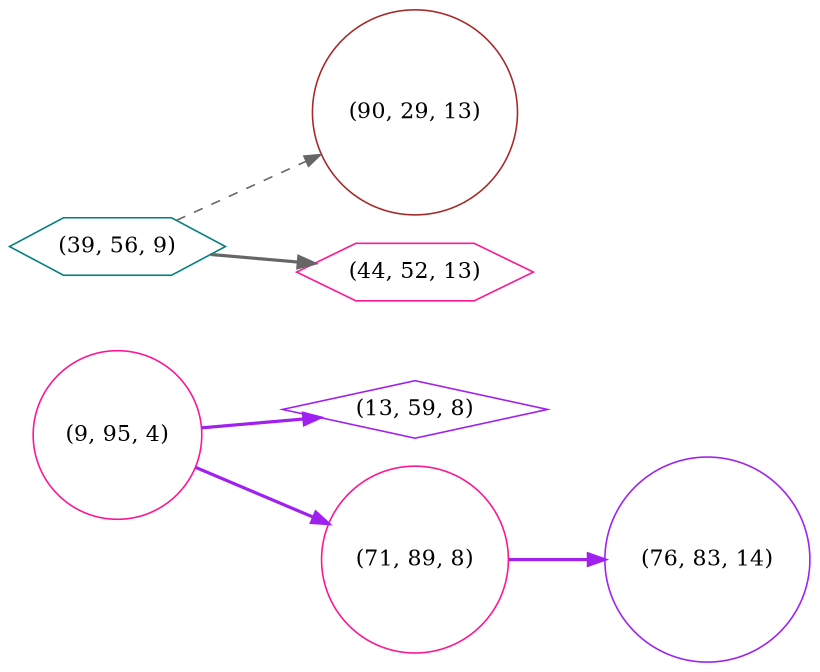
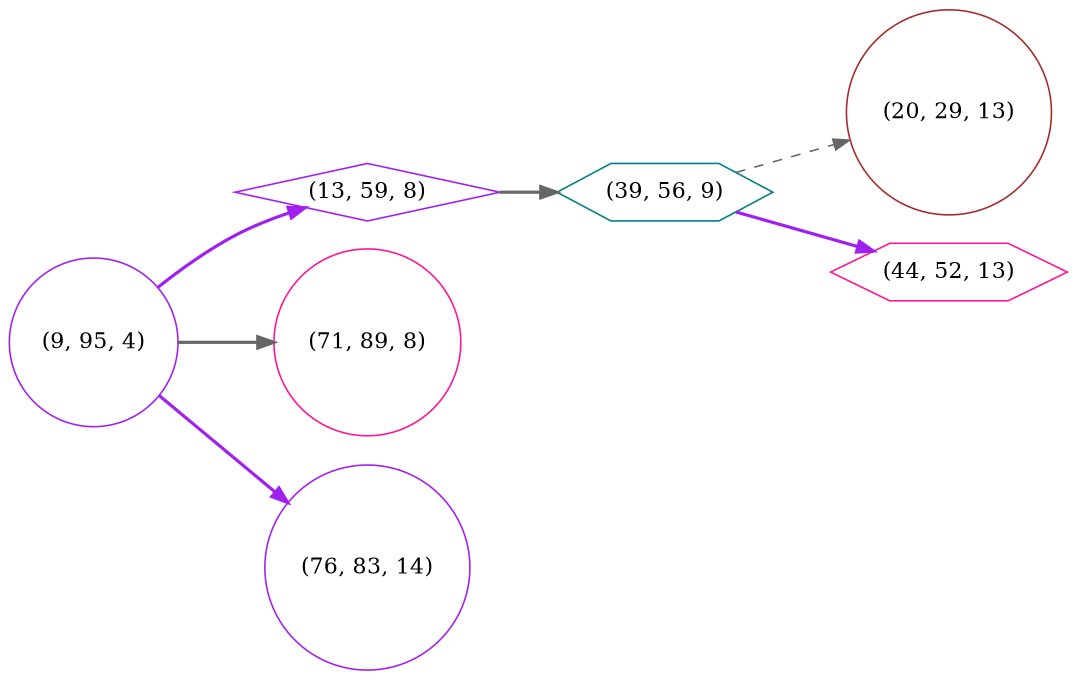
node "(90, 29, 13)": label "(90, 29, 13)" -> "(20, 29, 13)"
edge "(13, 59, 8)" -> "(39, 56, 9)": added
edge "(39, 56, 9)" -> "(44, 52, 13)": color gray40 -> purple
node "(9, 95, 4)": color deeppink -> purple
edge "(9, 95, 4)" -> "(71, 89, 8)": color purple -> gray40
edge "(71, 89, 8)" -> "(76, 83, 14)": now "(9, 95, 4)" -> "(76, 83, 14)"
